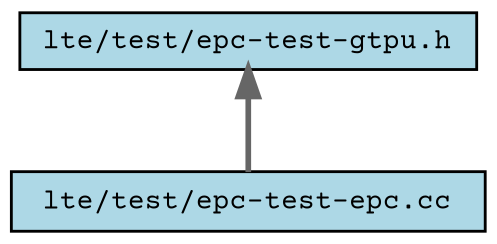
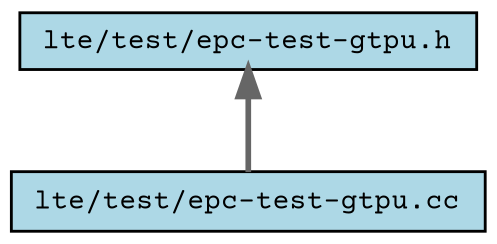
node "lte/test/epc-test-epc.cc": label "lte/test/epc-test-epc.cc" -> "lte/test/epc-test-gtpu.cc"
